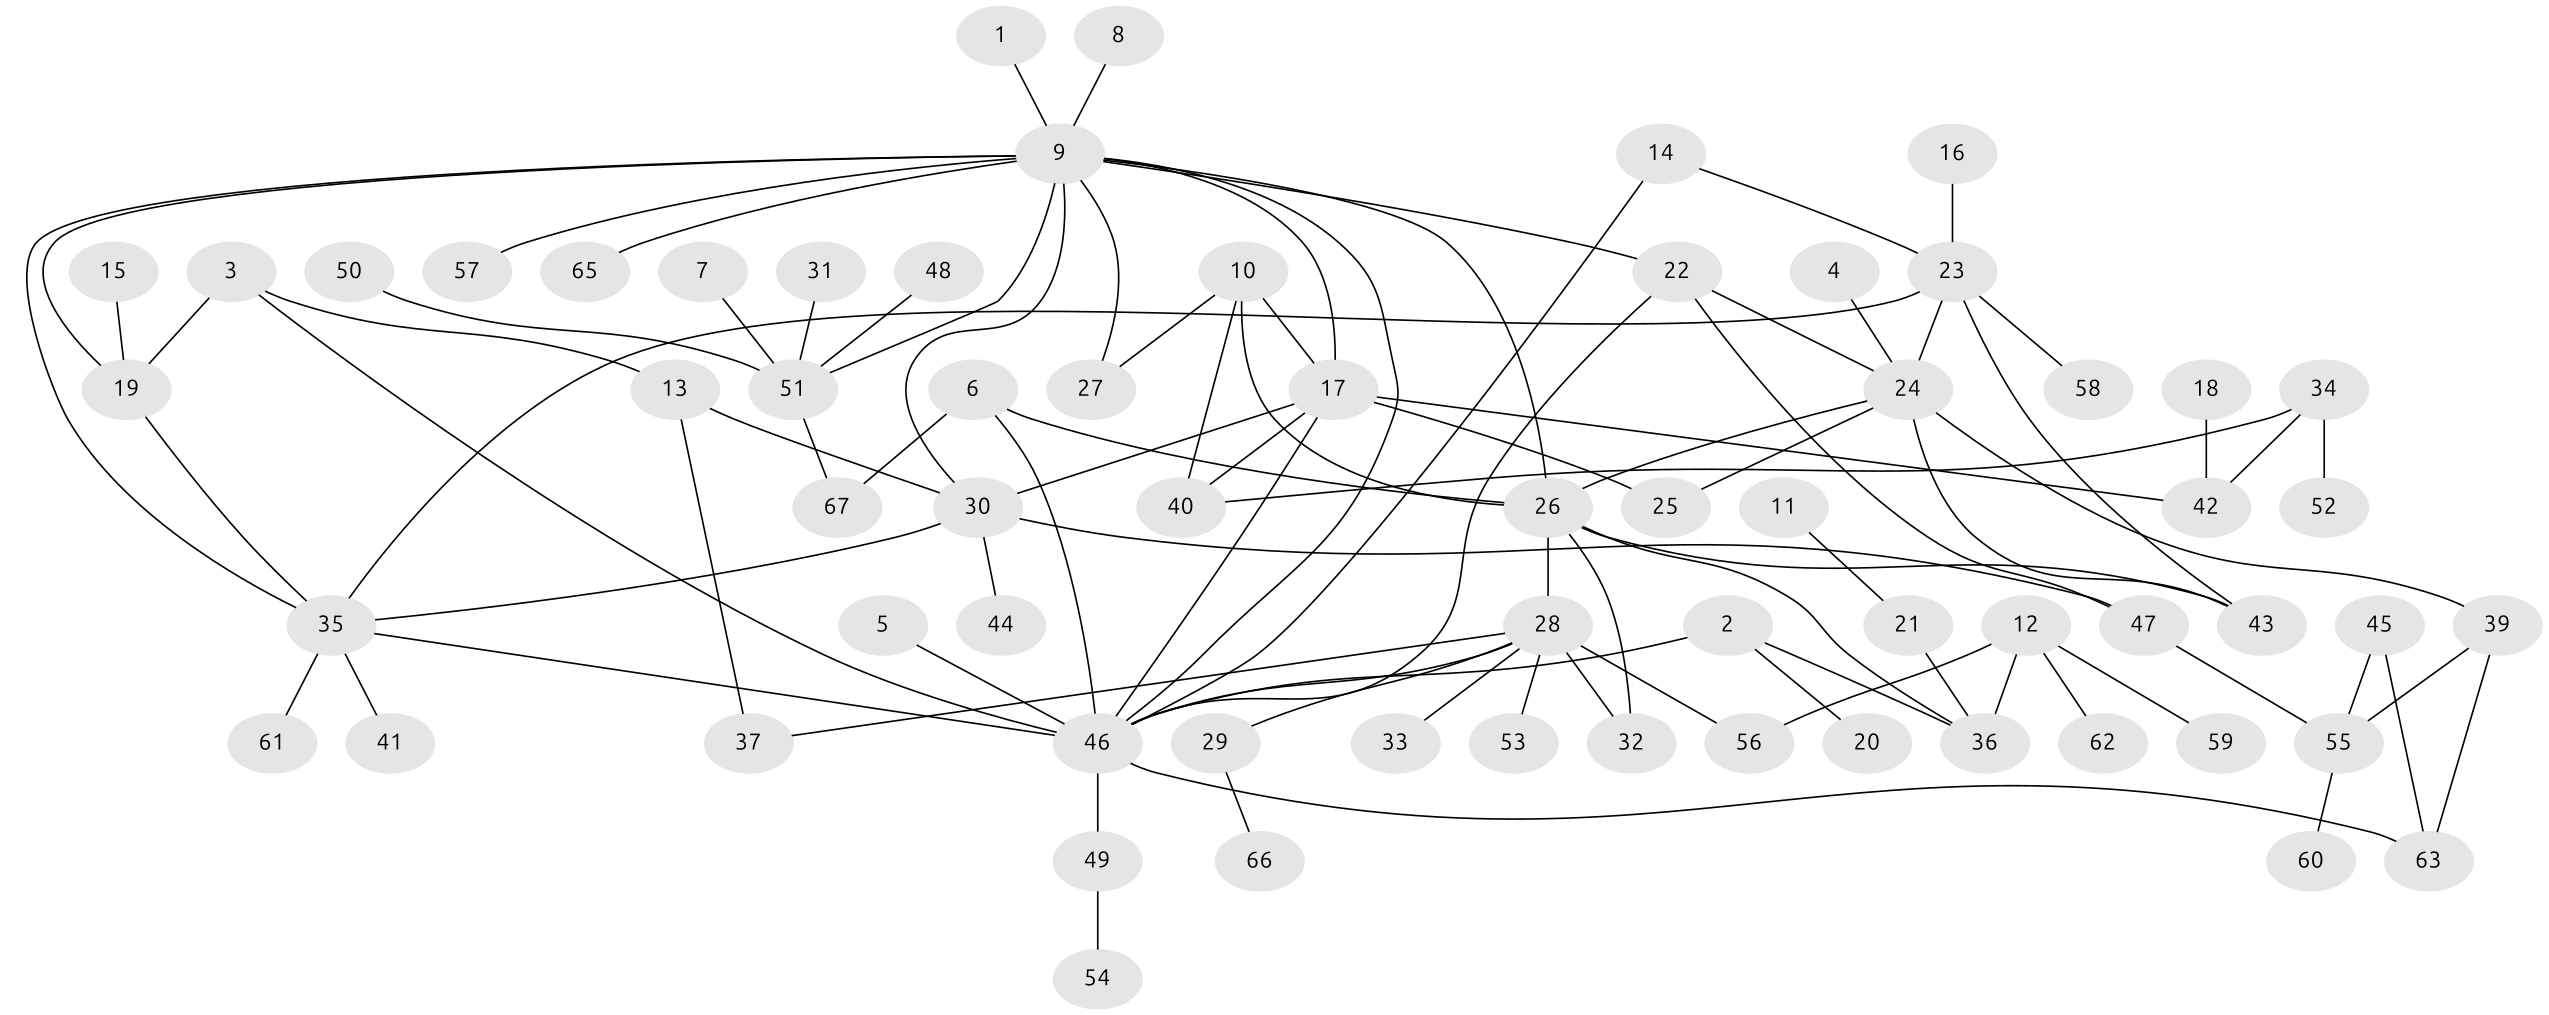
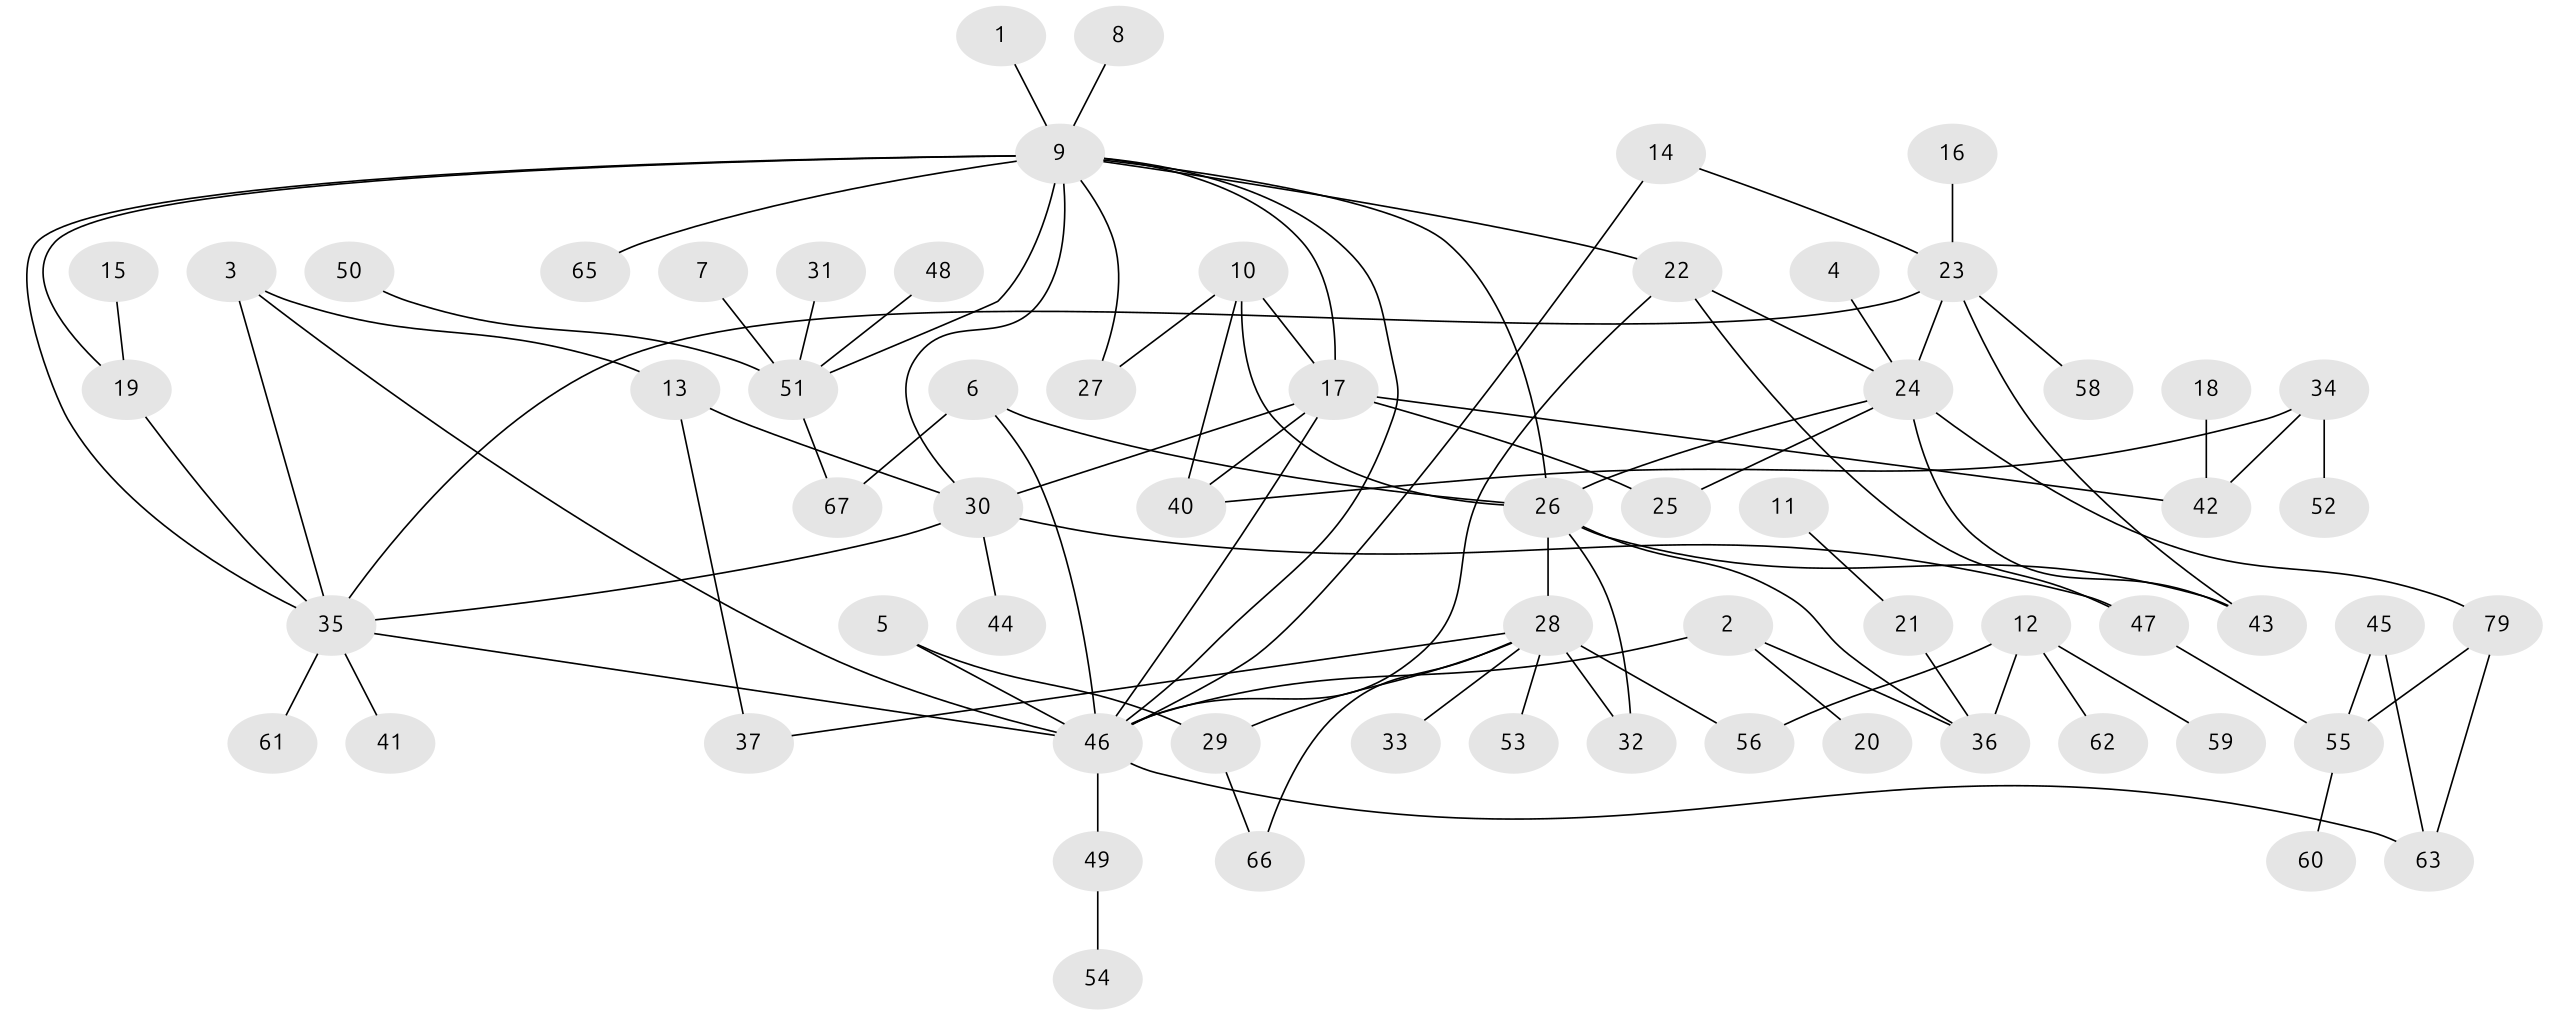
node "57": removed
edge "3" -- "19": now "3" -- "35"
node "39": label "39" -> "79"
edge "28" -- "46": now "28" -- "66"
edge "5" -- "29": added
